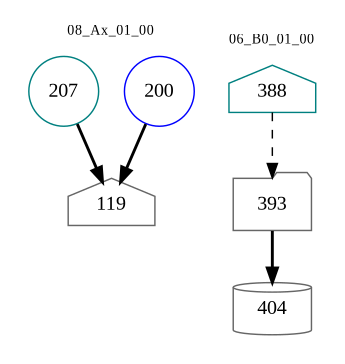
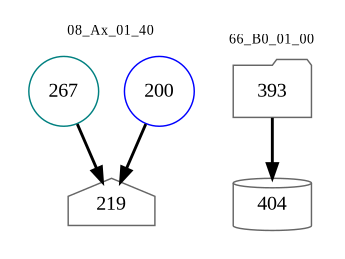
cluster "08_Ax_01_00": label "08_Ax_01_00" -> "08_Ax_01_40"
cluster "06_B0_01_00": label "06_B0_01_00" -> "66_B0_01_00"
node "207": label "207" -> "267"
node "388": removed
node "119": label "119" -> "219"
